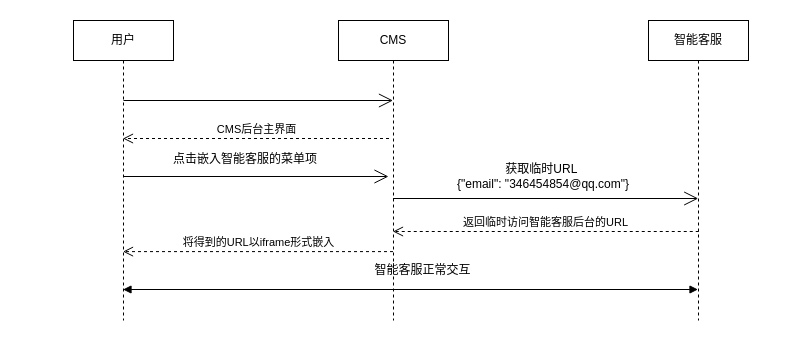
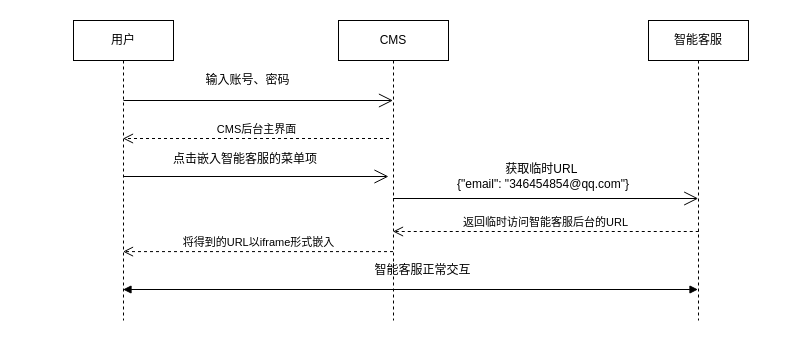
node "输入账号、密码": added
